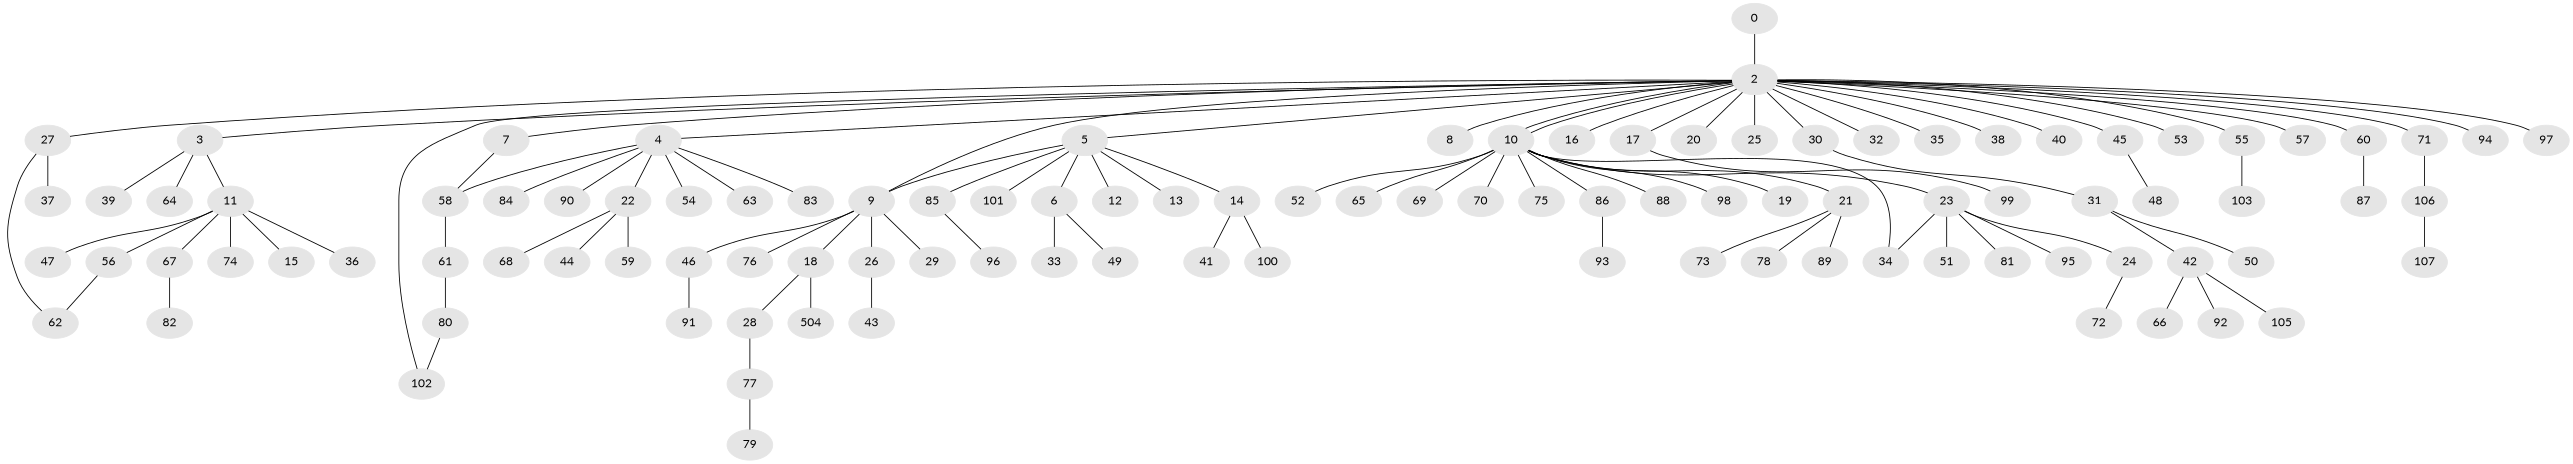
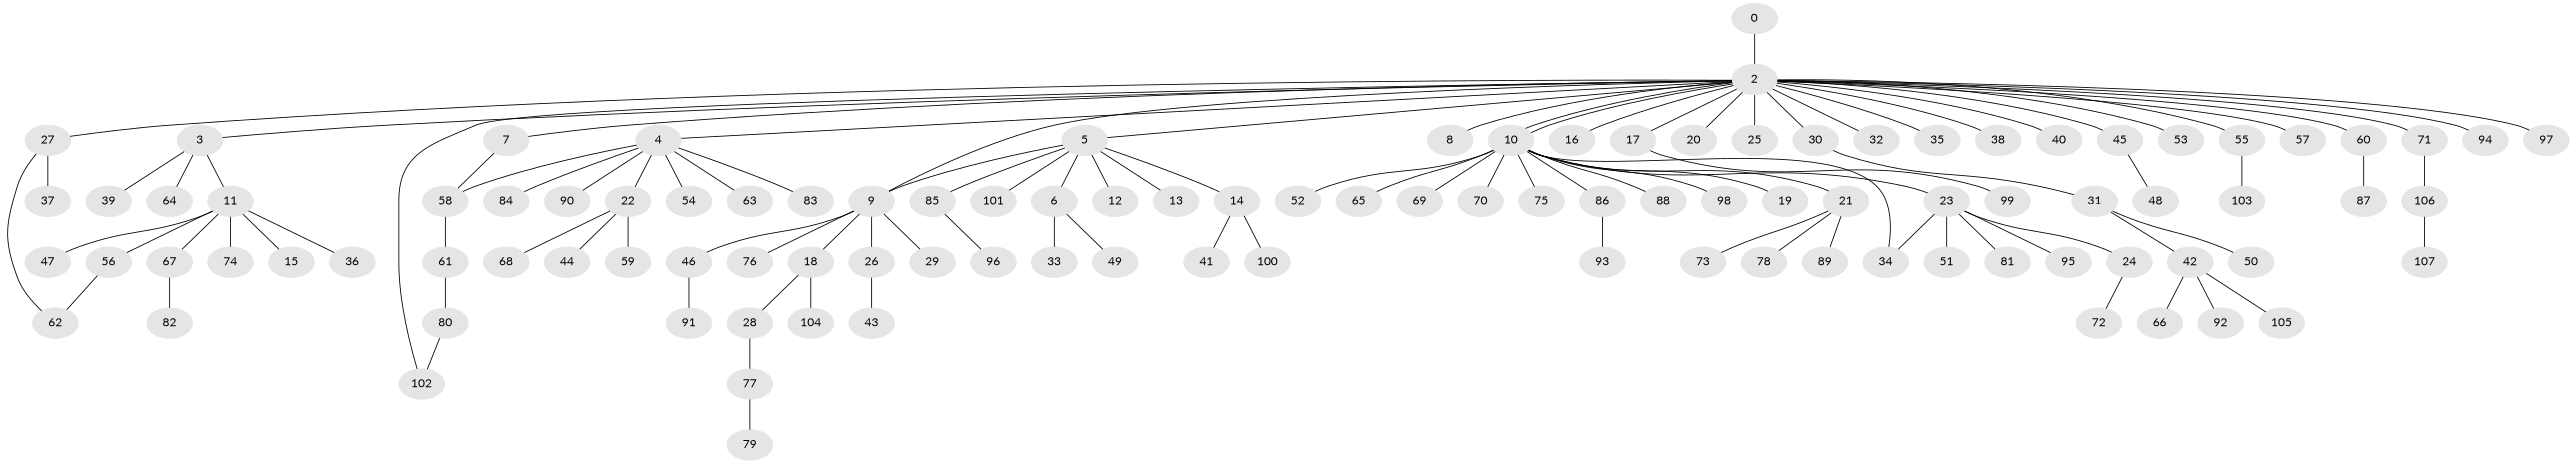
node "504": label "504" -> "104"
